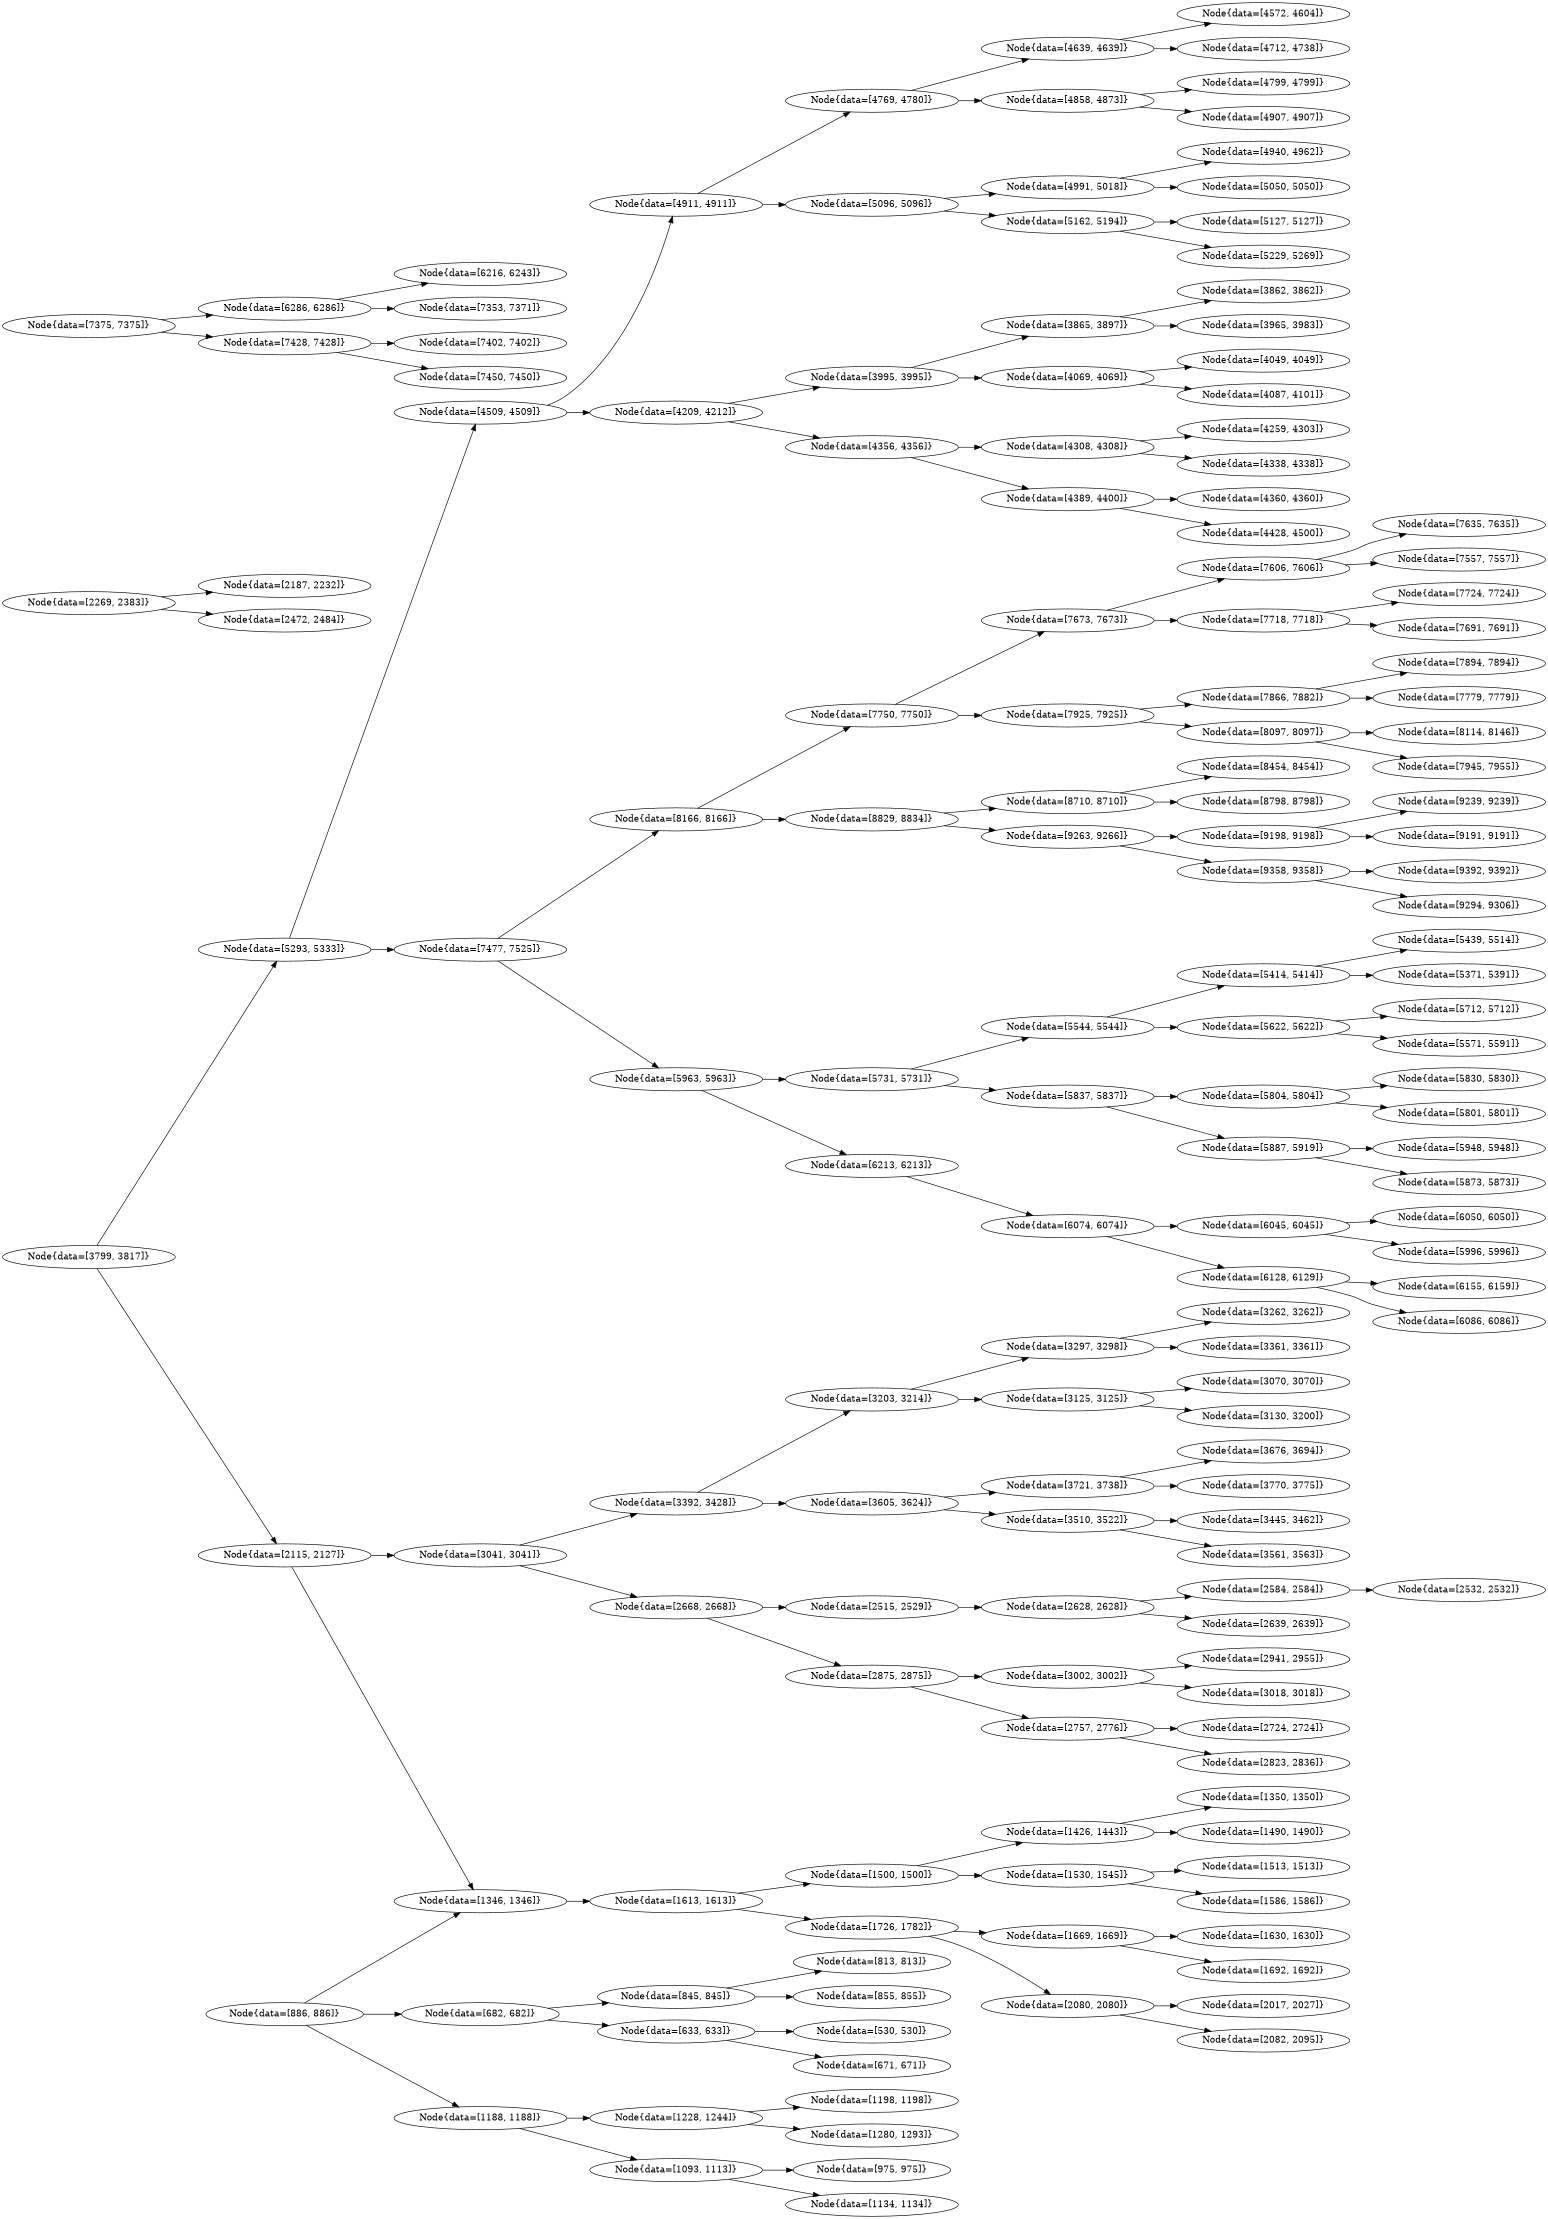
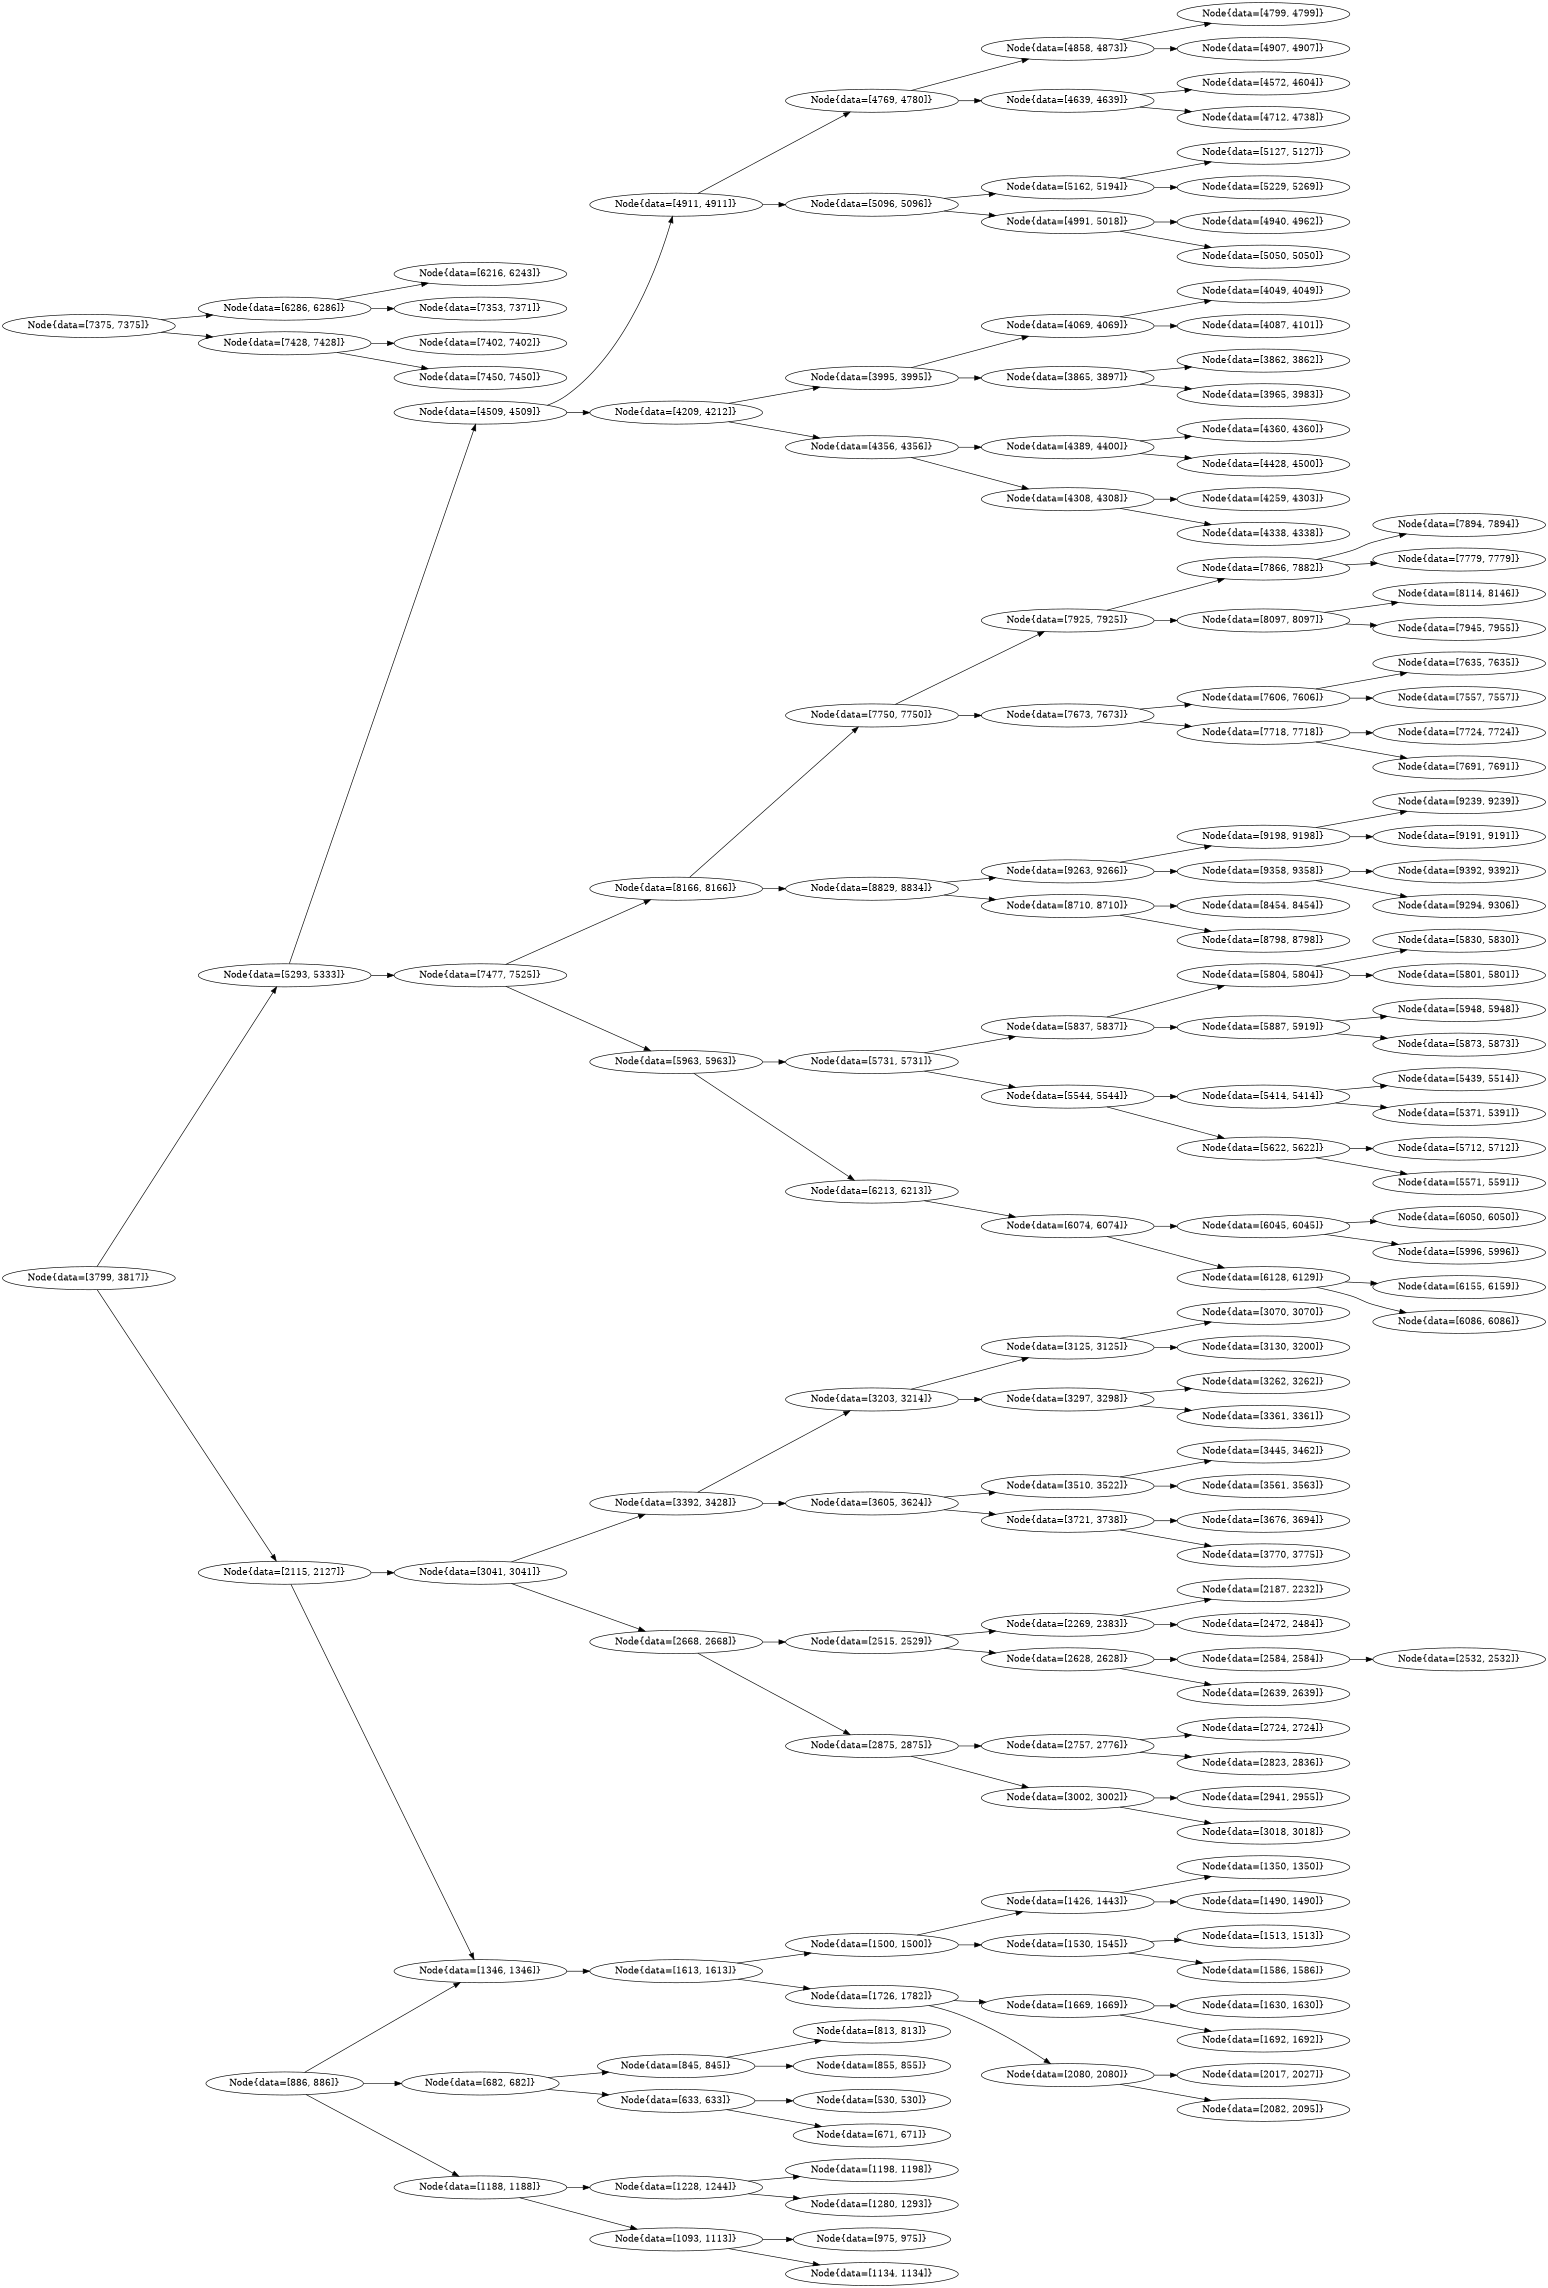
edge "Node{data=[2515, 2529]}" -> "Node{data=[2269, 2383]}": added
